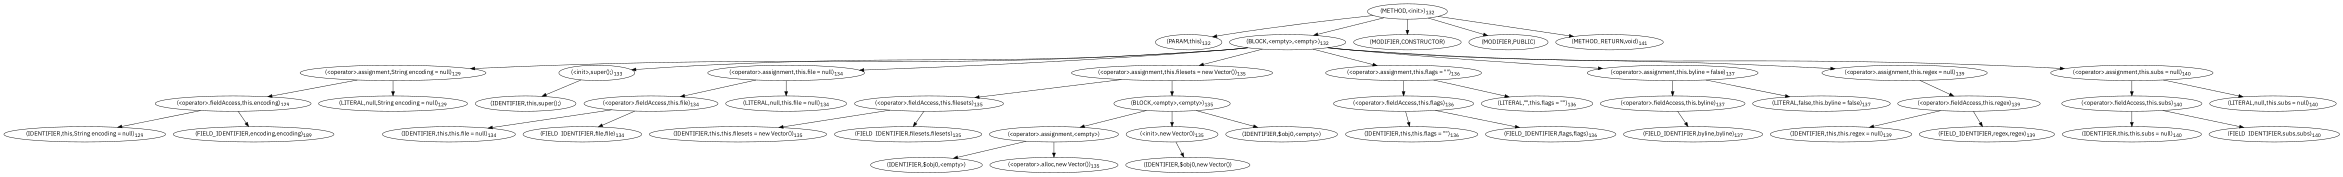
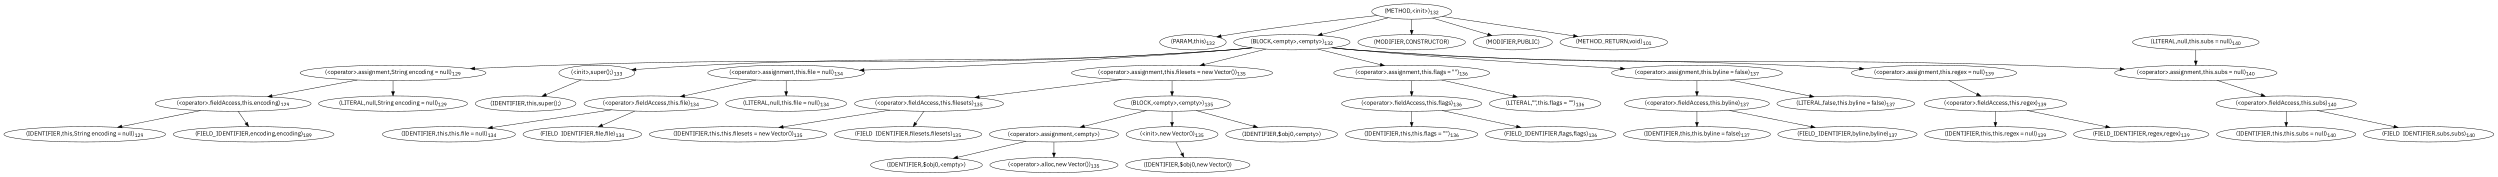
node "(METHOD_RETURN,void)": text "141" -> "101"
edge "(<operator>.assignment,this.subs = null)" -> "(LITERAL,null,this.subs = null)": reversed
node "(IDENTIFIER,this,this.byline = false)": added
